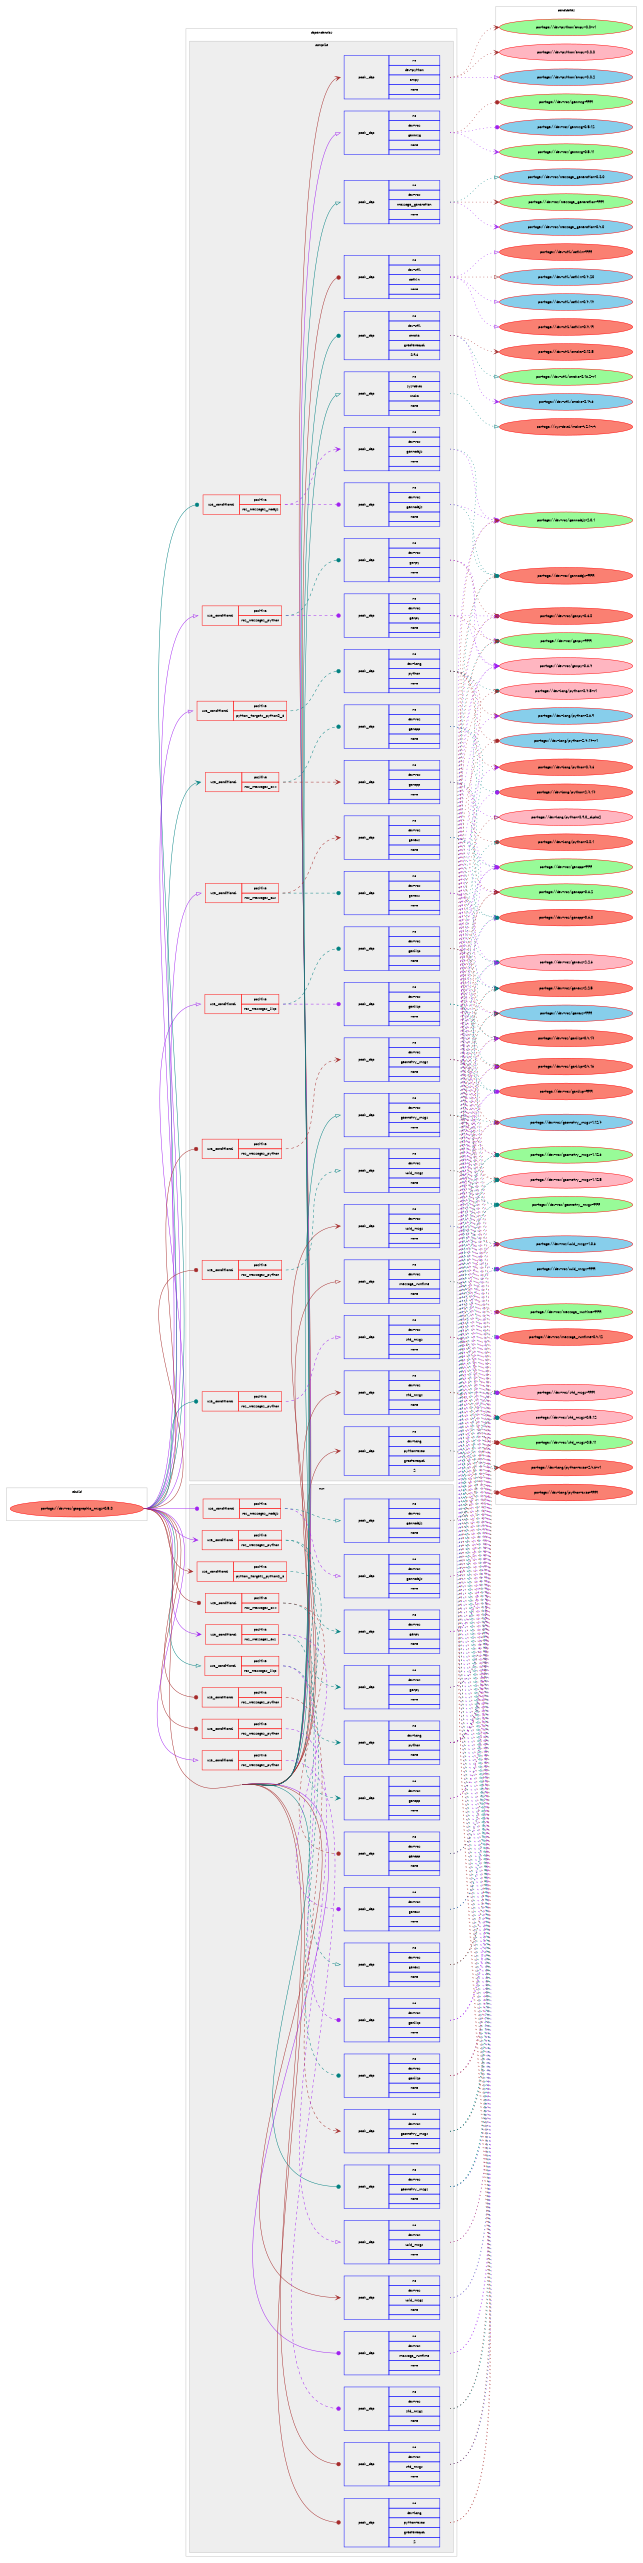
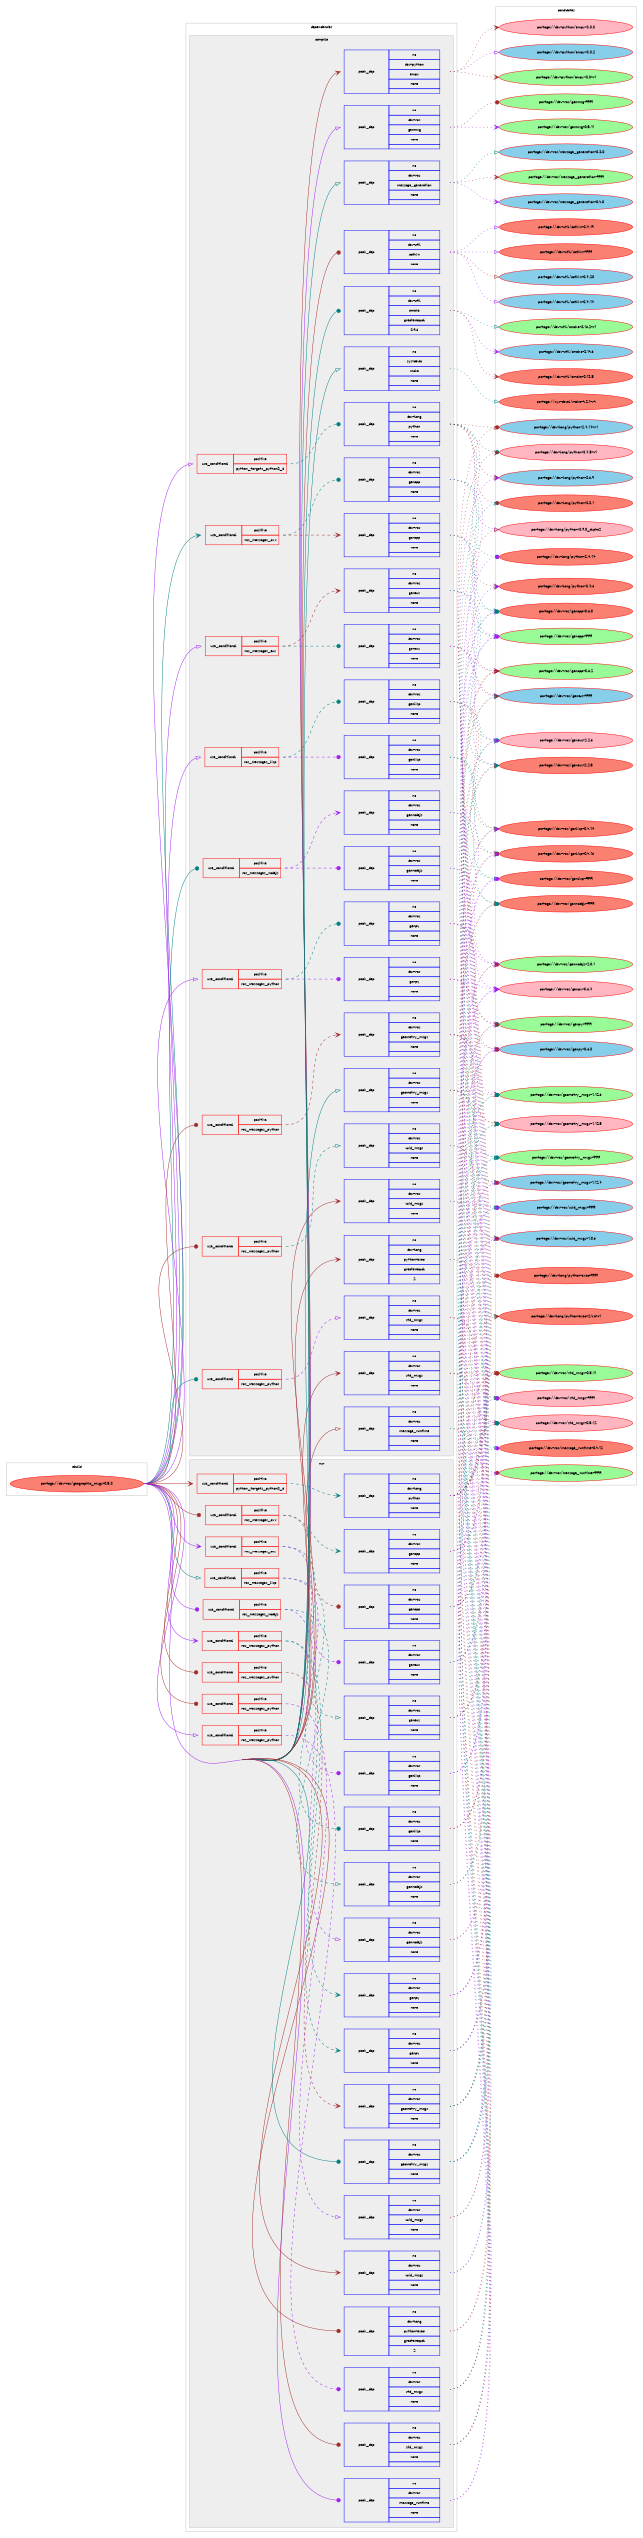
node "portage://dev-ros/genmsg-0.5.12": removed
node "portage://dev-ros/genpy-0.6.8": fillcolor salmon -> skyblue
